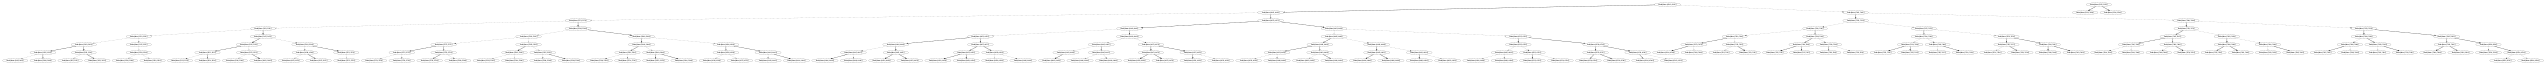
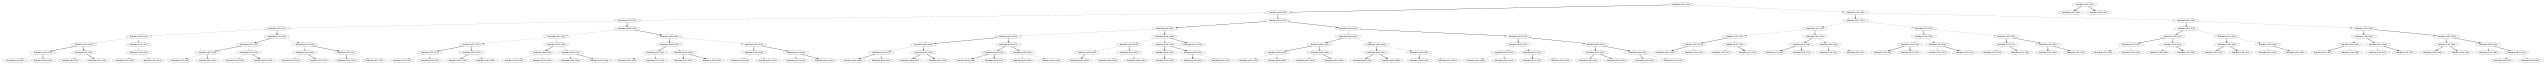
edge "Node{data=[6493, 6493]}" -> "Node{data=[6535, 6535]}": style dashed -> bold
edge "Node{data=[6471, 6471]}" -> "Node{data=[6472, 6472]}": now "Node{data=[6469, 6469]}" -> "Node{data=[6472, 6472]}"
node "Node{data=[5570, 5570]}": added
